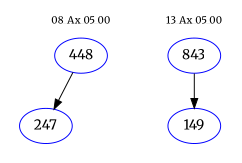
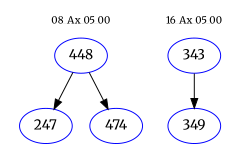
cluster "13_Ax_05_00": label "13_Ax_05_00" -> "16_Ax_05_00"
node "843": label "843" -> "343"
node "474": added
node "149": label "149" -> "349"
